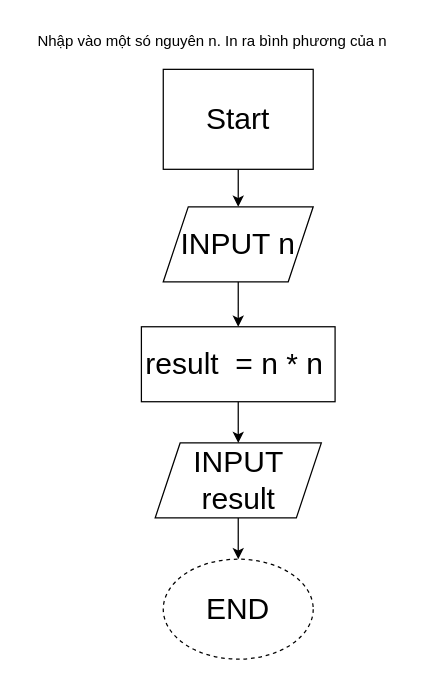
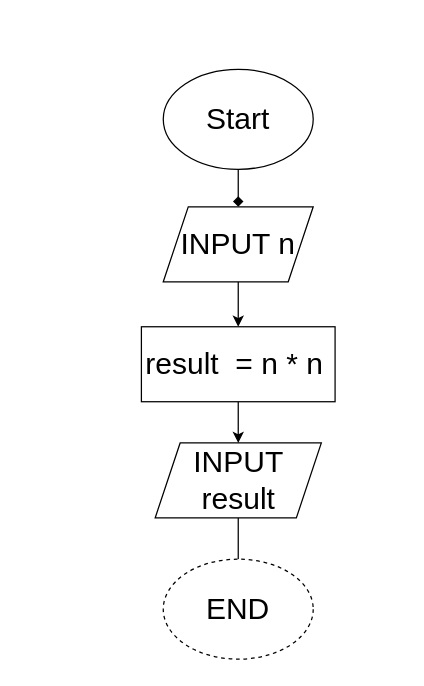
node "Nhập vào một só nguyên n. In ra bình phương của n": removed
node "Start": shape rectangle -> ellipse
edge "Start" -> "INPUT n": arrowhead classic -> diamond
edge "INPUT result" -> "END": arrowhead classic -> none
